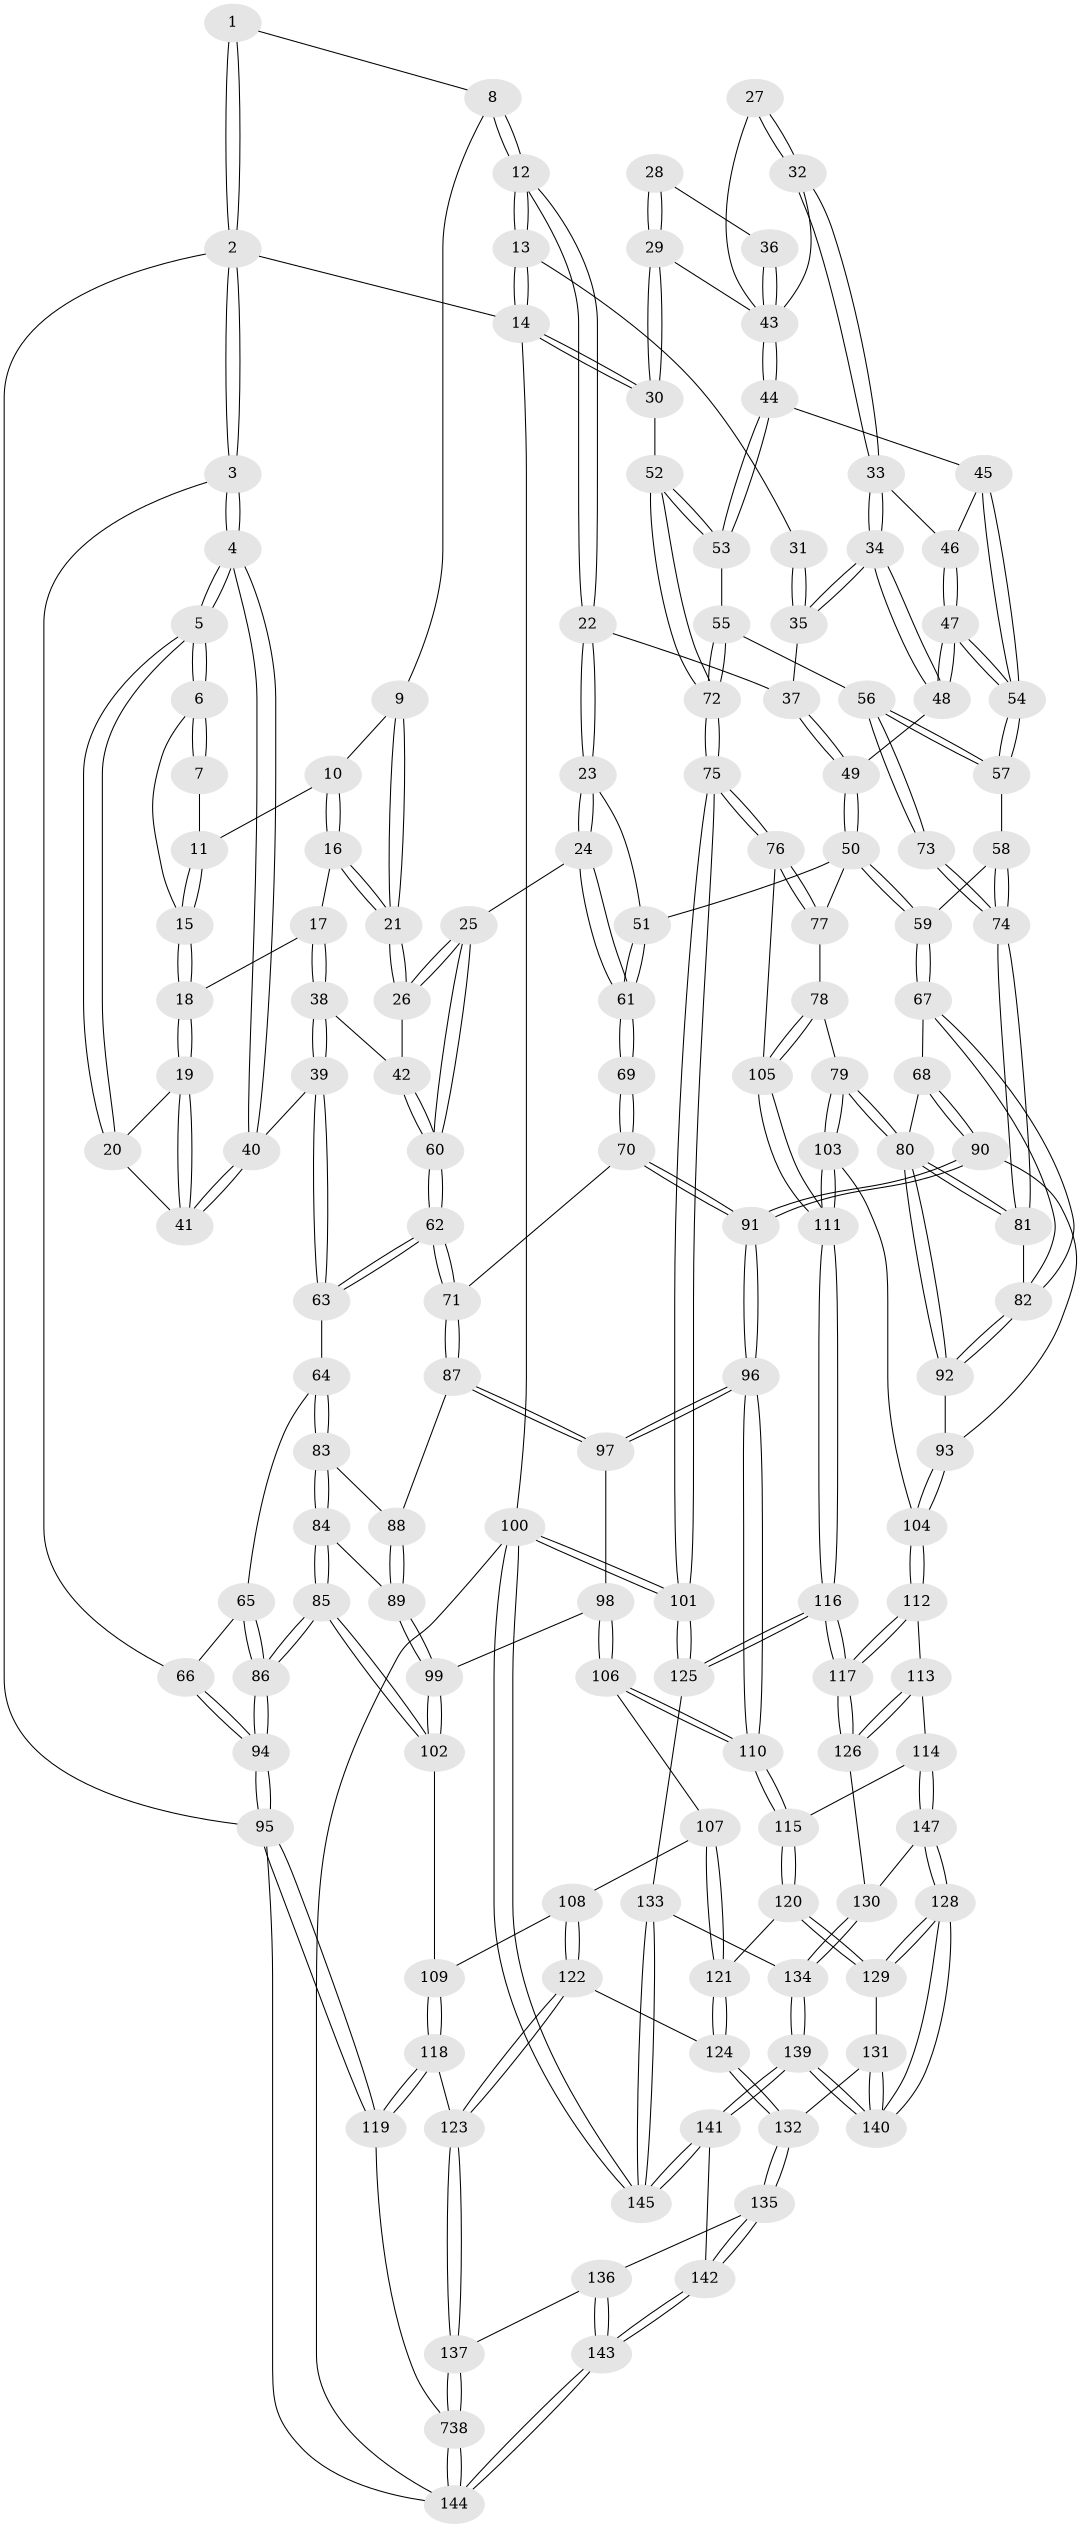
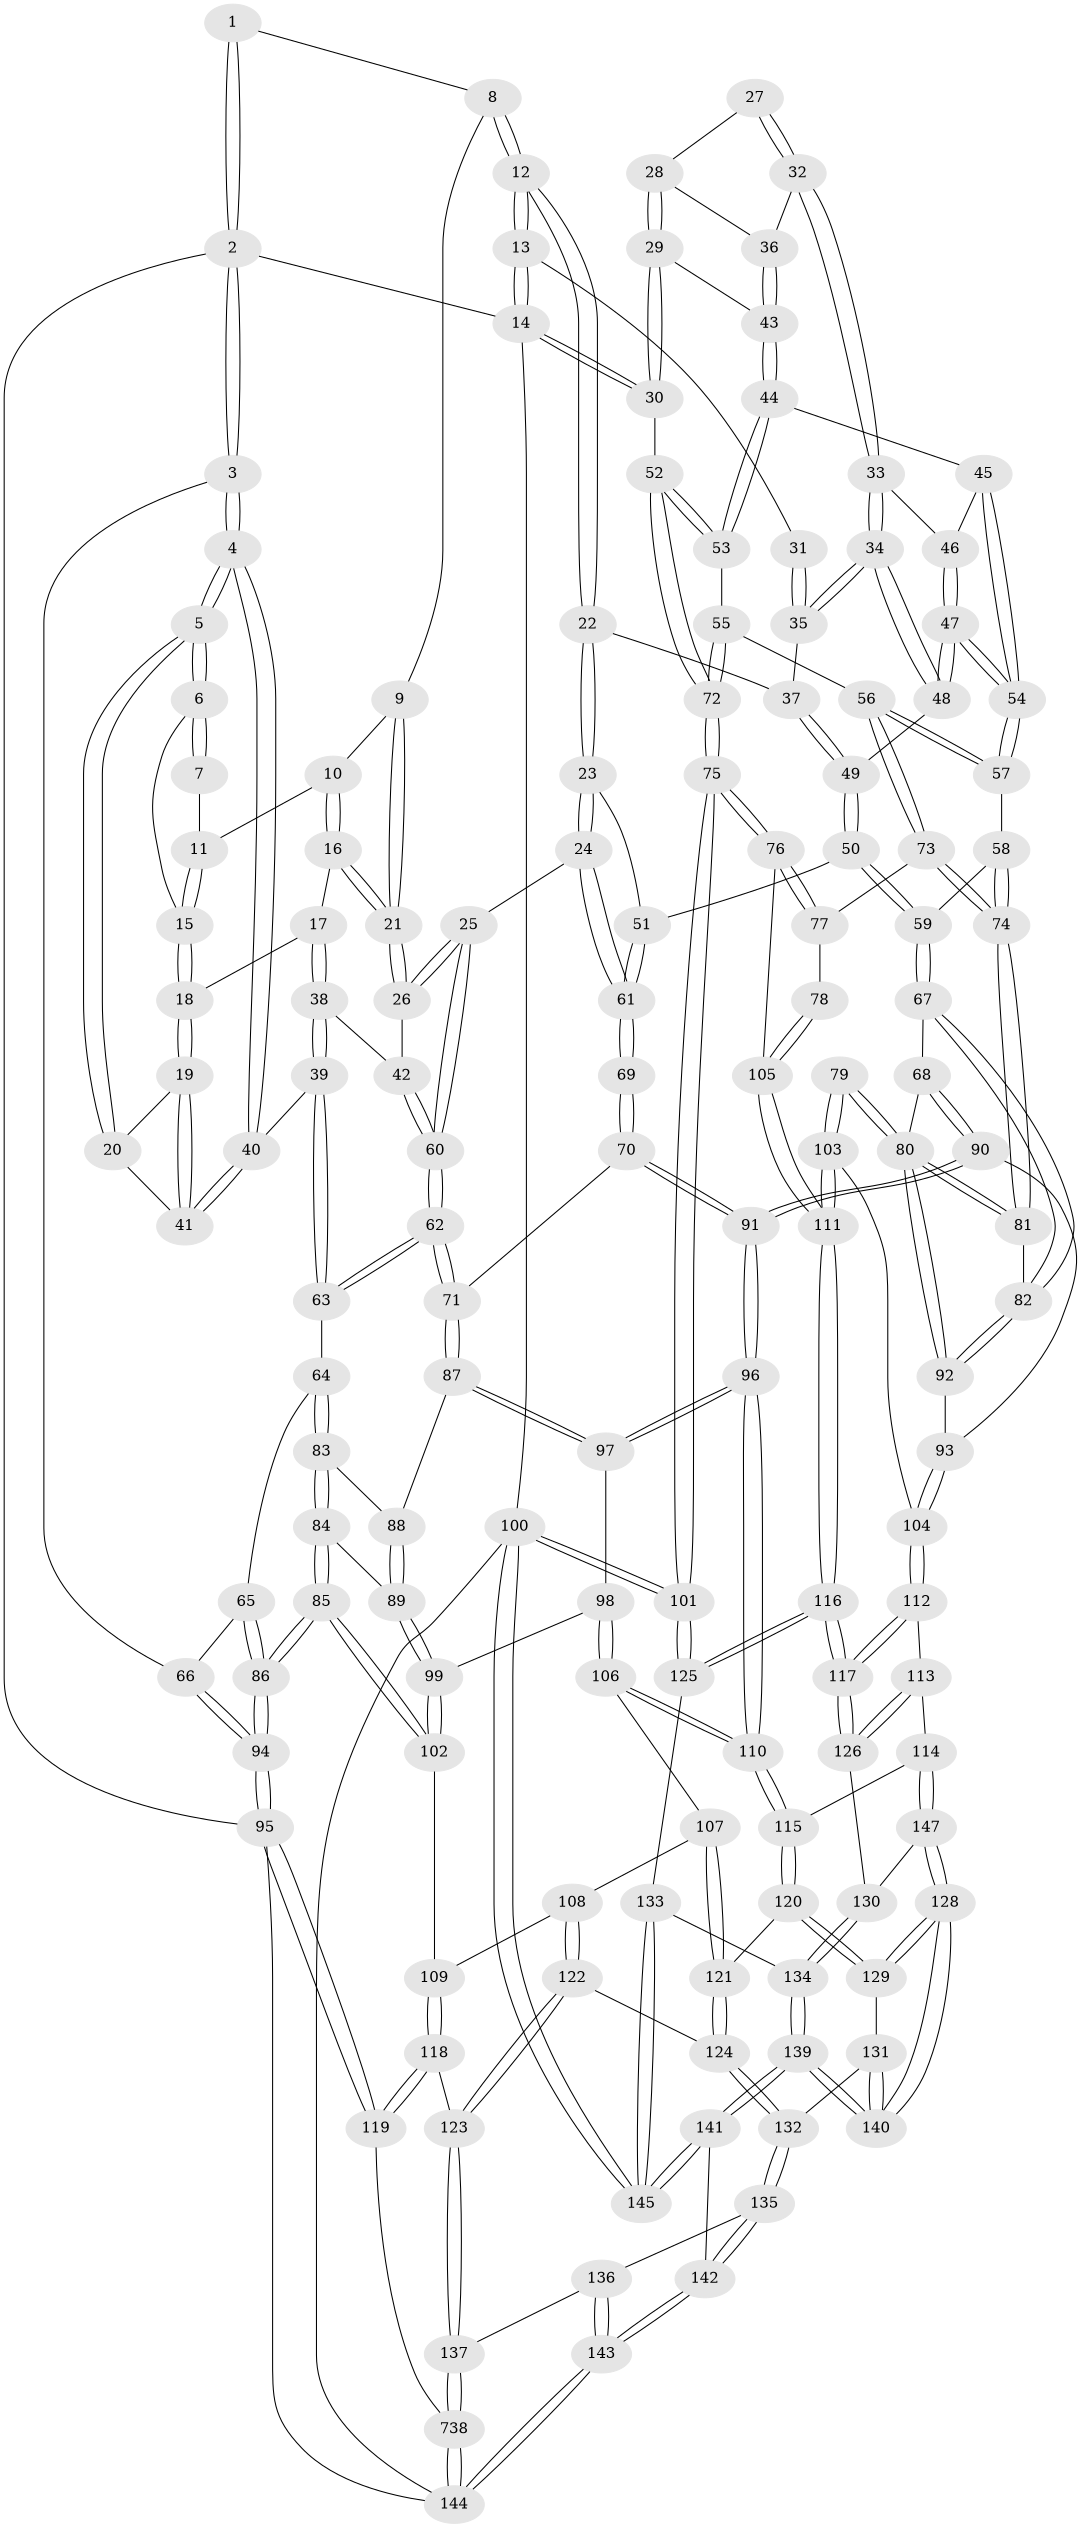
edge "27" -- "43": now "27" -- "28"
edge "32" -- "43": now "32" -- "36"
edge "50" -- "77": now "73" -- "77"
edge "78" -- "79": removed
